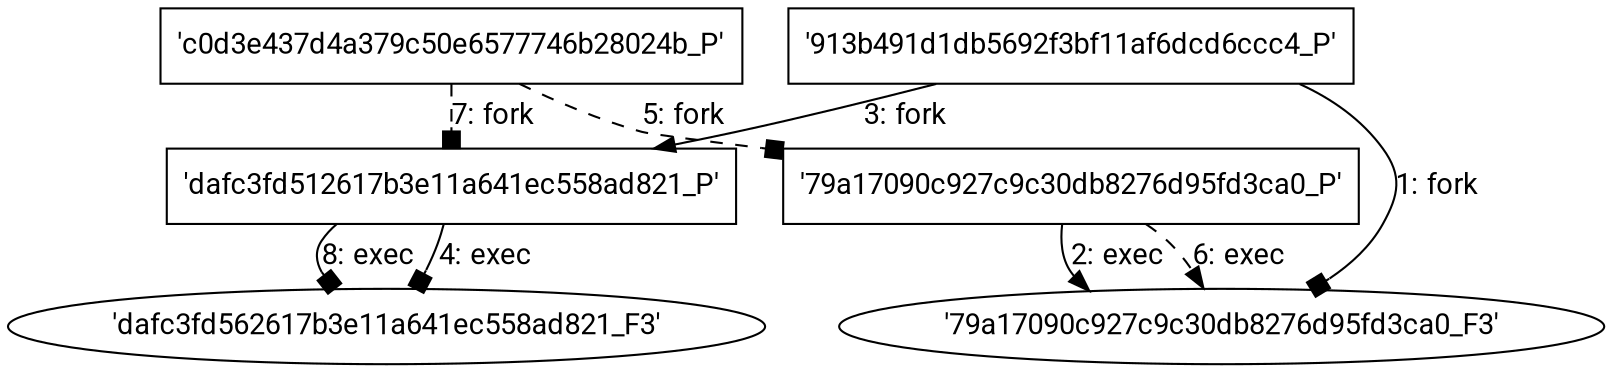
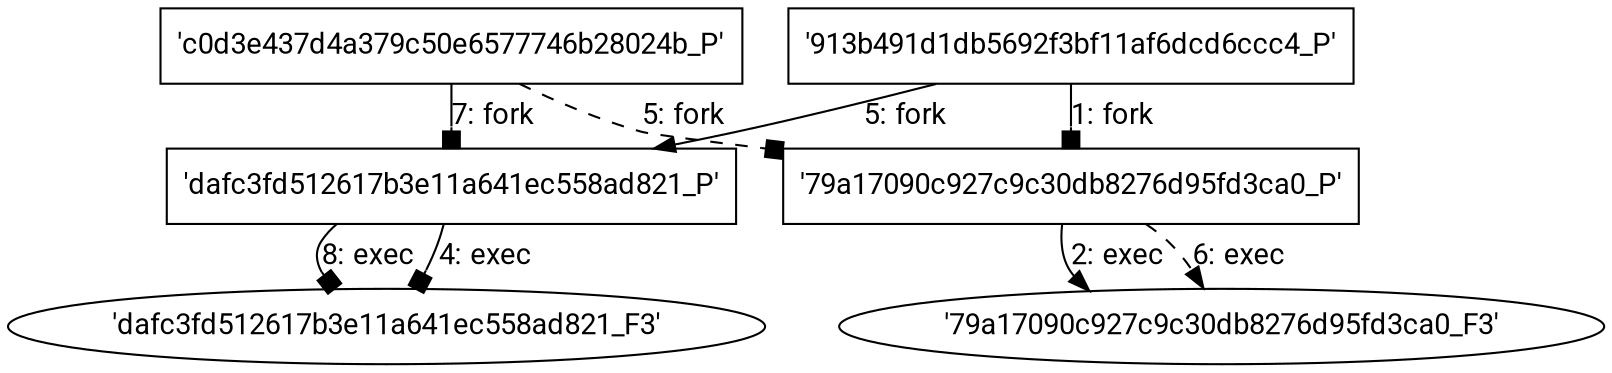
edge "'c0d3e437d4a379c50e6577746b28024b_P'" -> "'dafc3fd512617b3e11a641ec558ad821_P'": style dashed -> solid
edge "'913b491d1db5692f3bf11af6dcd6ccc4_P'" -> "'dafc3fd512617b3e11a641ec558ad821_P'": label "3: fork" -> "5: fork"
edge "'913b491d1db5692f3bf11af6dcd6ccc4_P'" -> "'79a17090c927c9c30db8276d95fd3ca0_F3'": now "'913b491d1db5692f3bf11af6dcd6ccc4_P'" -> "'79a17090c927c9c30db8276d95fd3ca0_P'"
node "'dafc3fd562617b3e11a641ec558ad821_F3'": label "'dafc3fd562617b3e11a641ec558ad821_F3'" -> "'dafc3fd512617b3e11a641ec558ad821_F3'"
